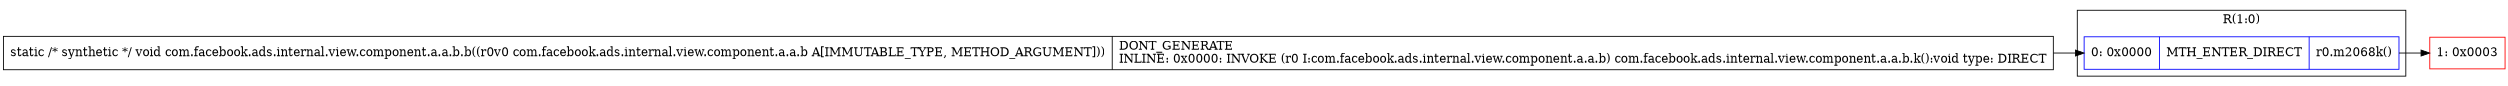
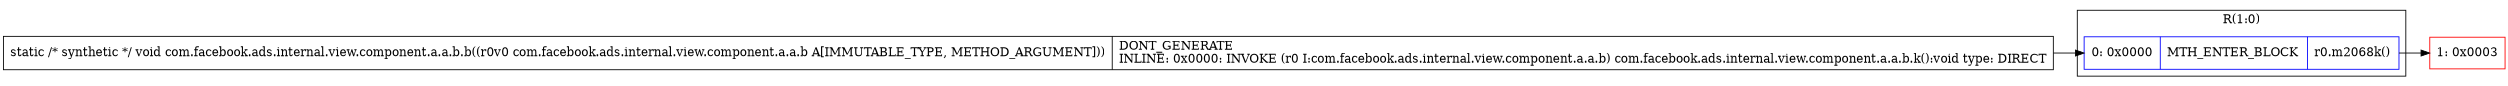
node "0: 0x0000": text "MTH_ENTER_DIRECT" -> "MTH_ENTER_BLOCK"
